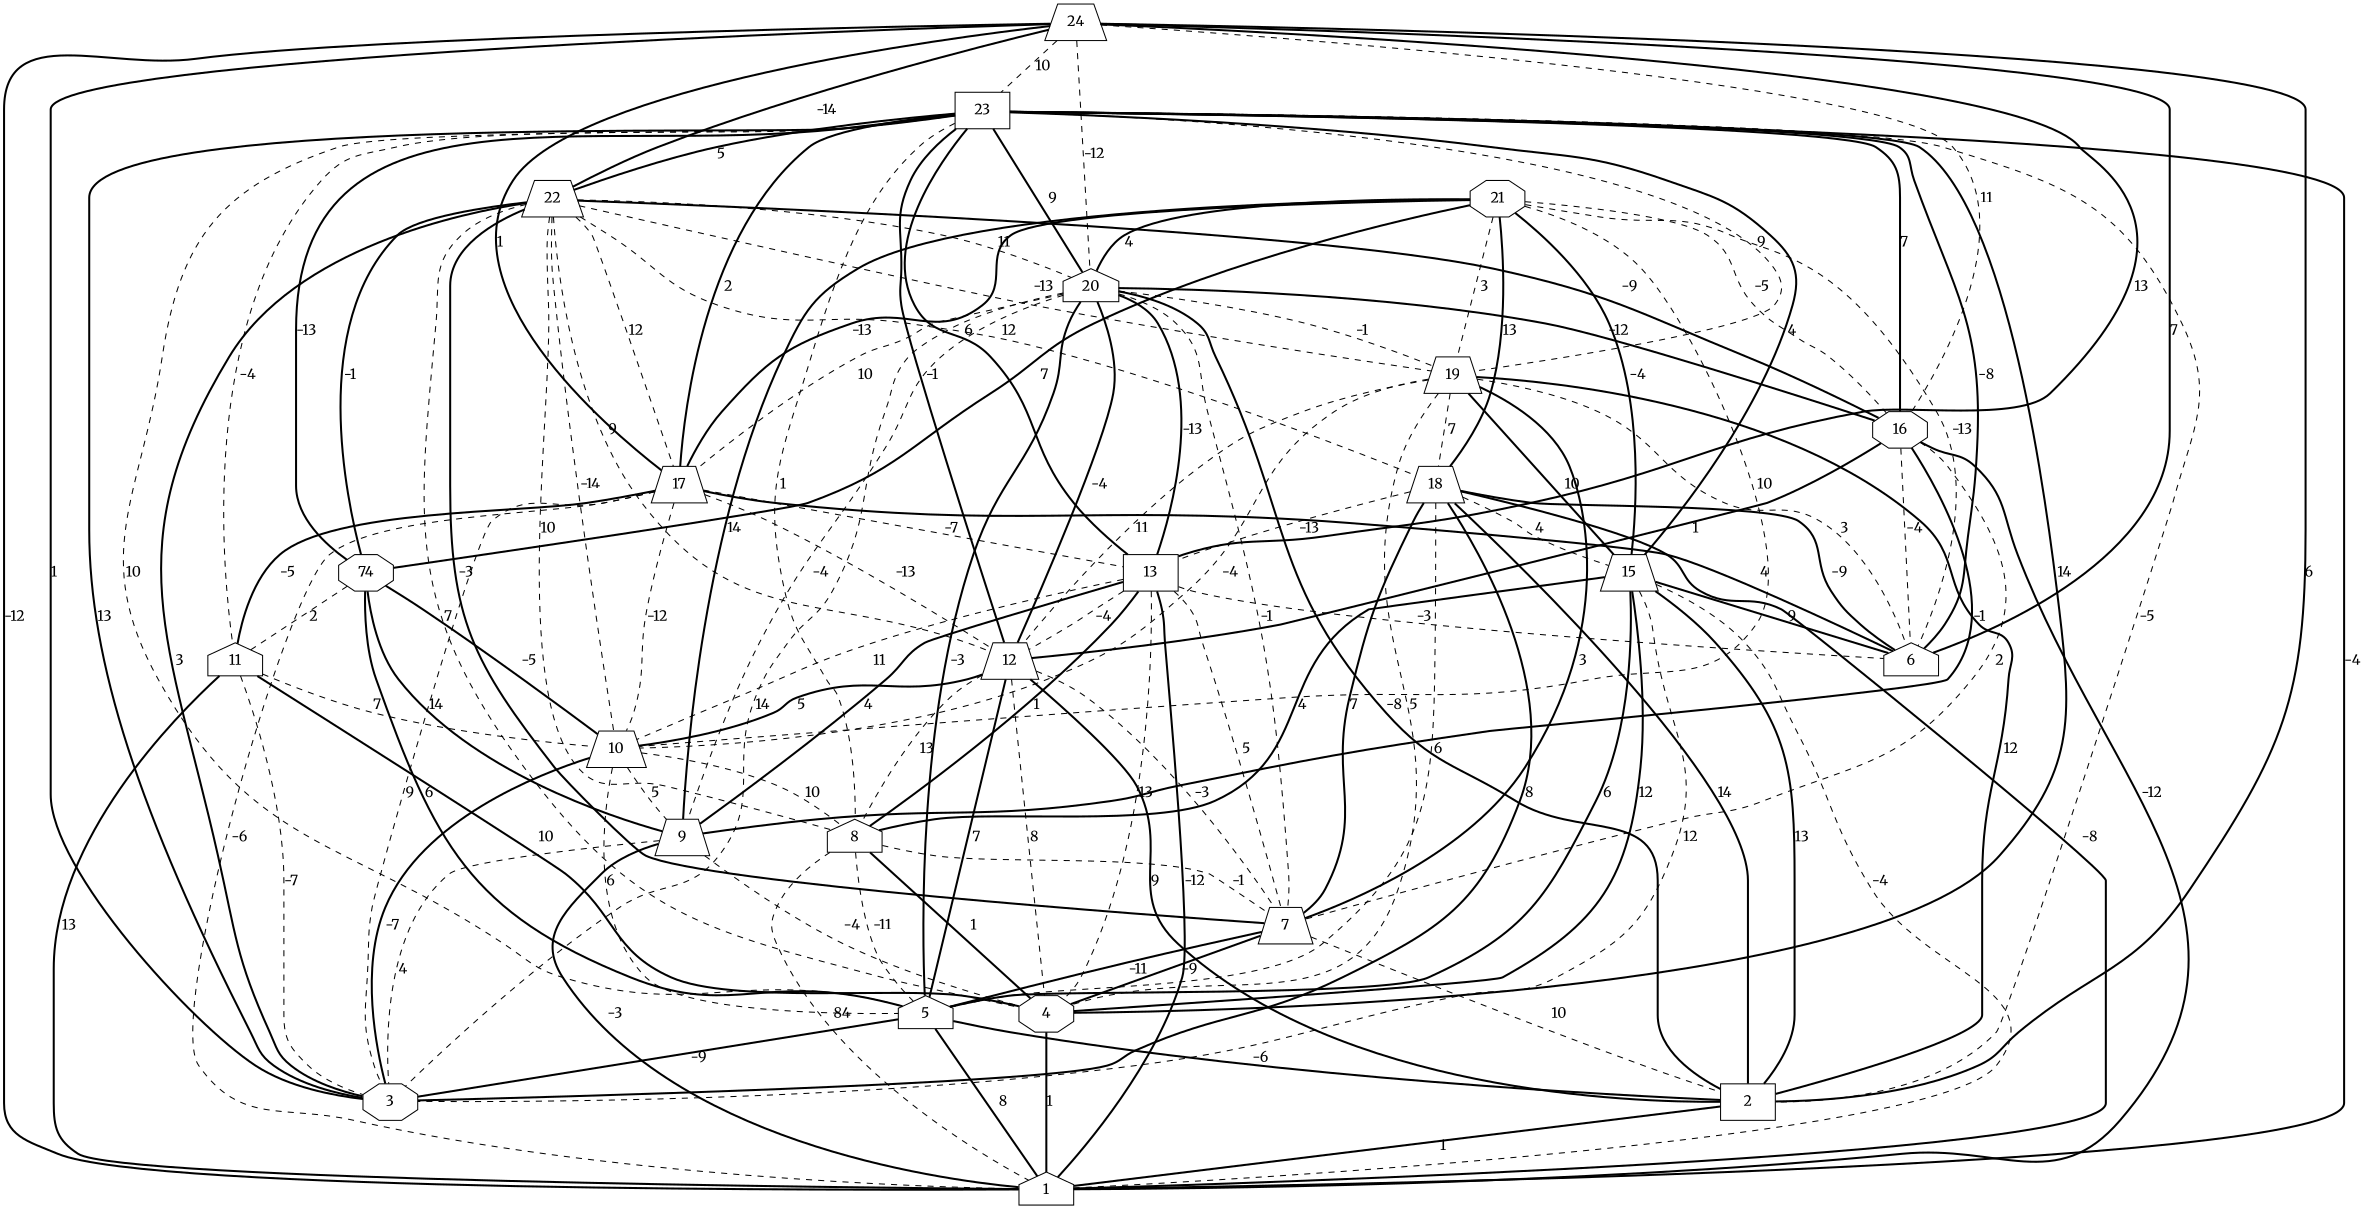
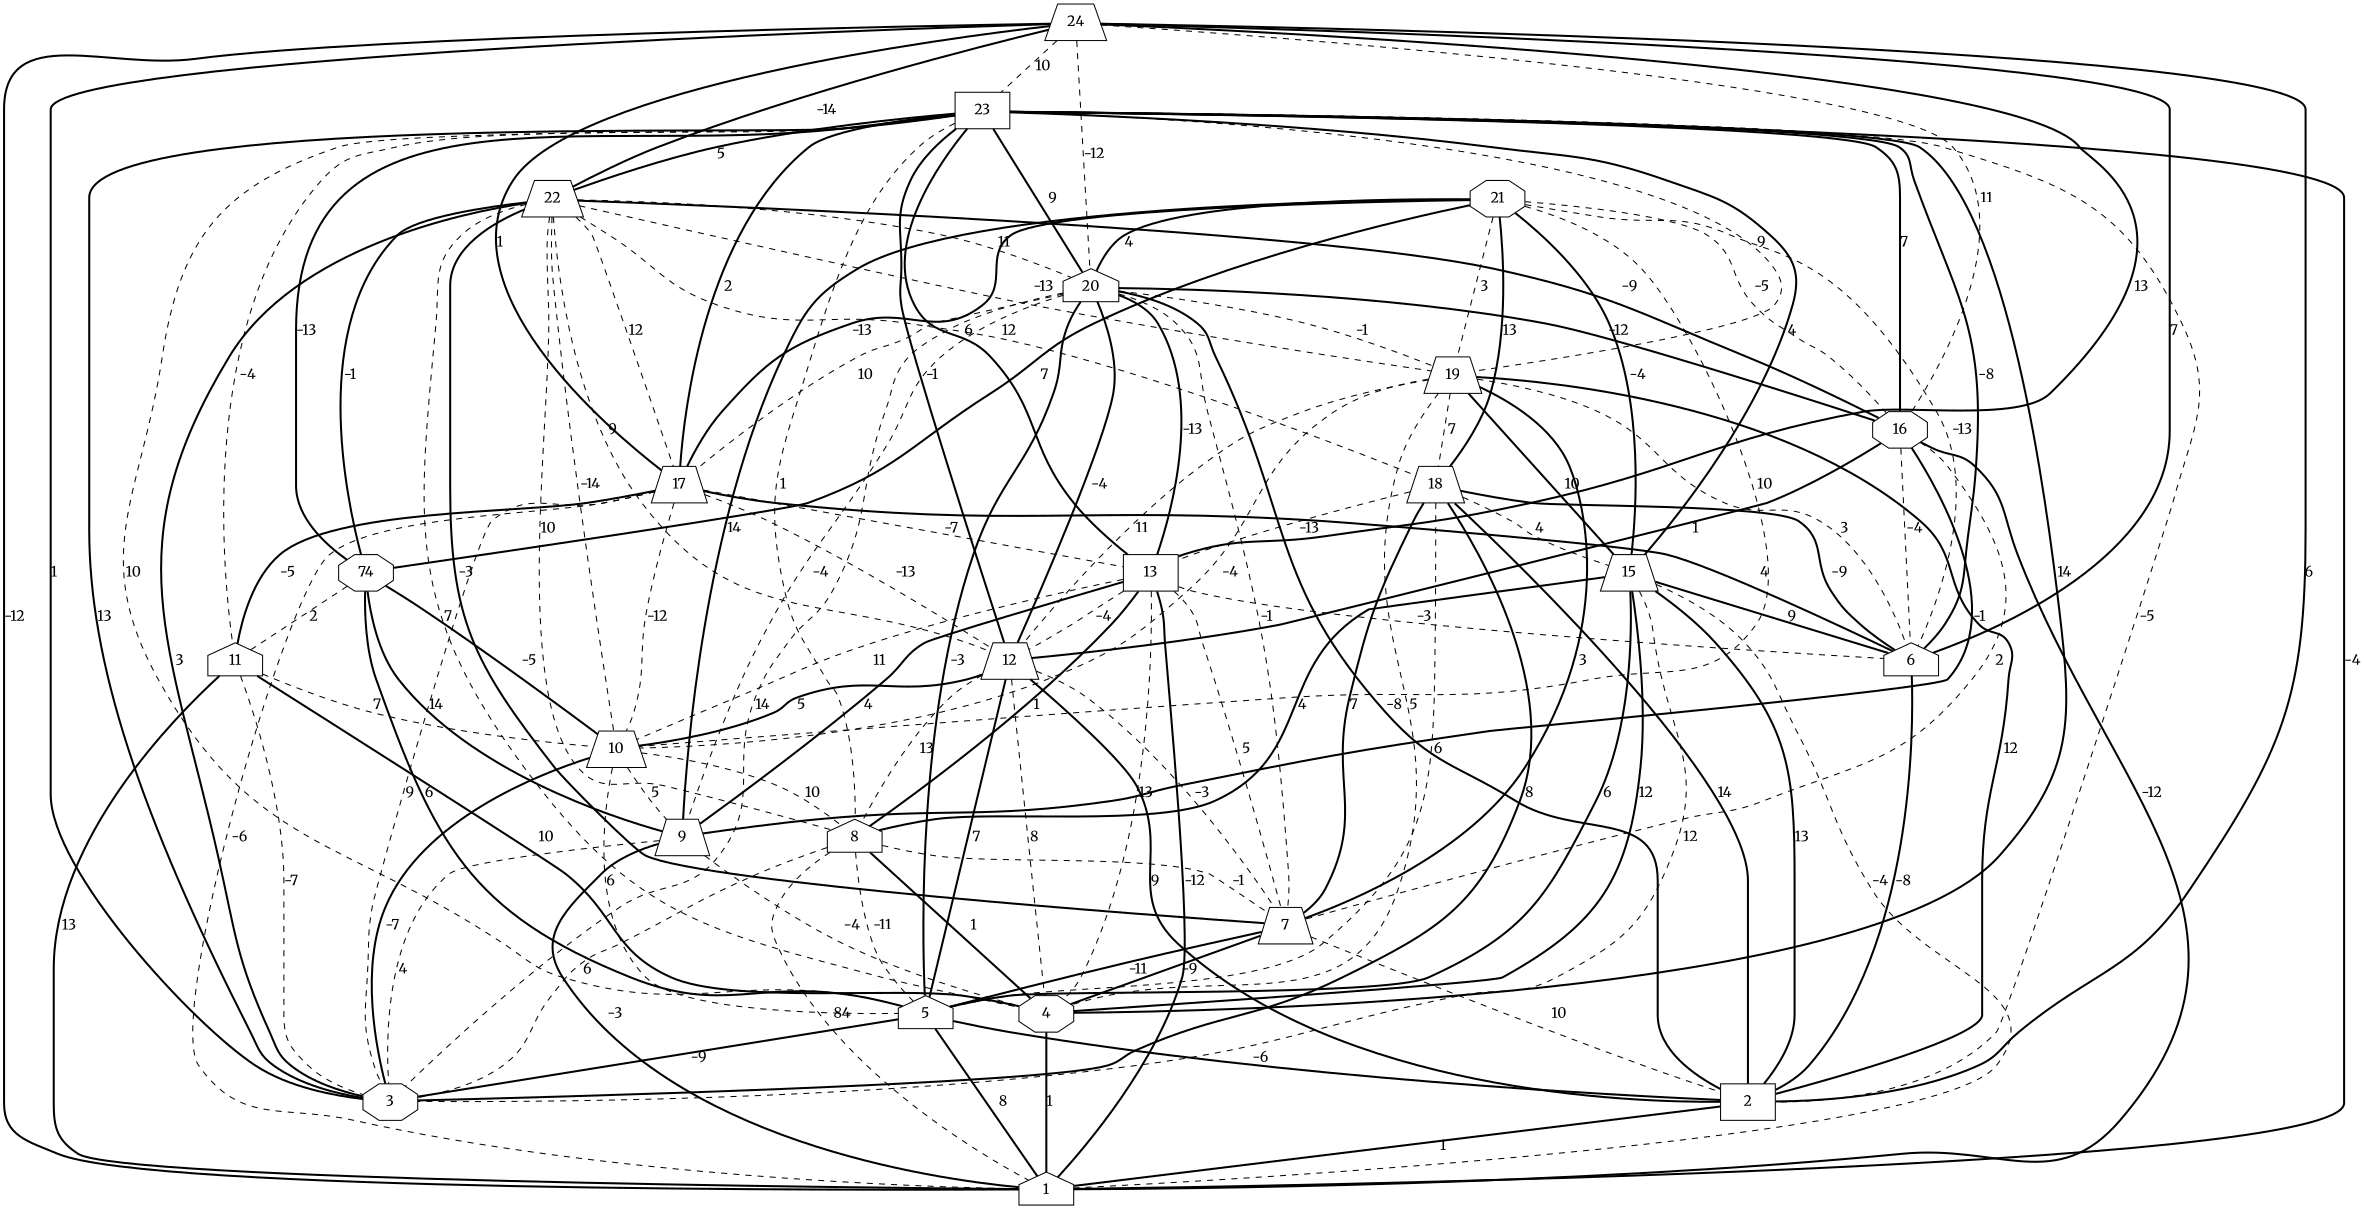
edge "6" -- "2": added, label "-8"
edge "8" -- "3": added, label "6"
edge "18" -- "1": removed, label "-8"
